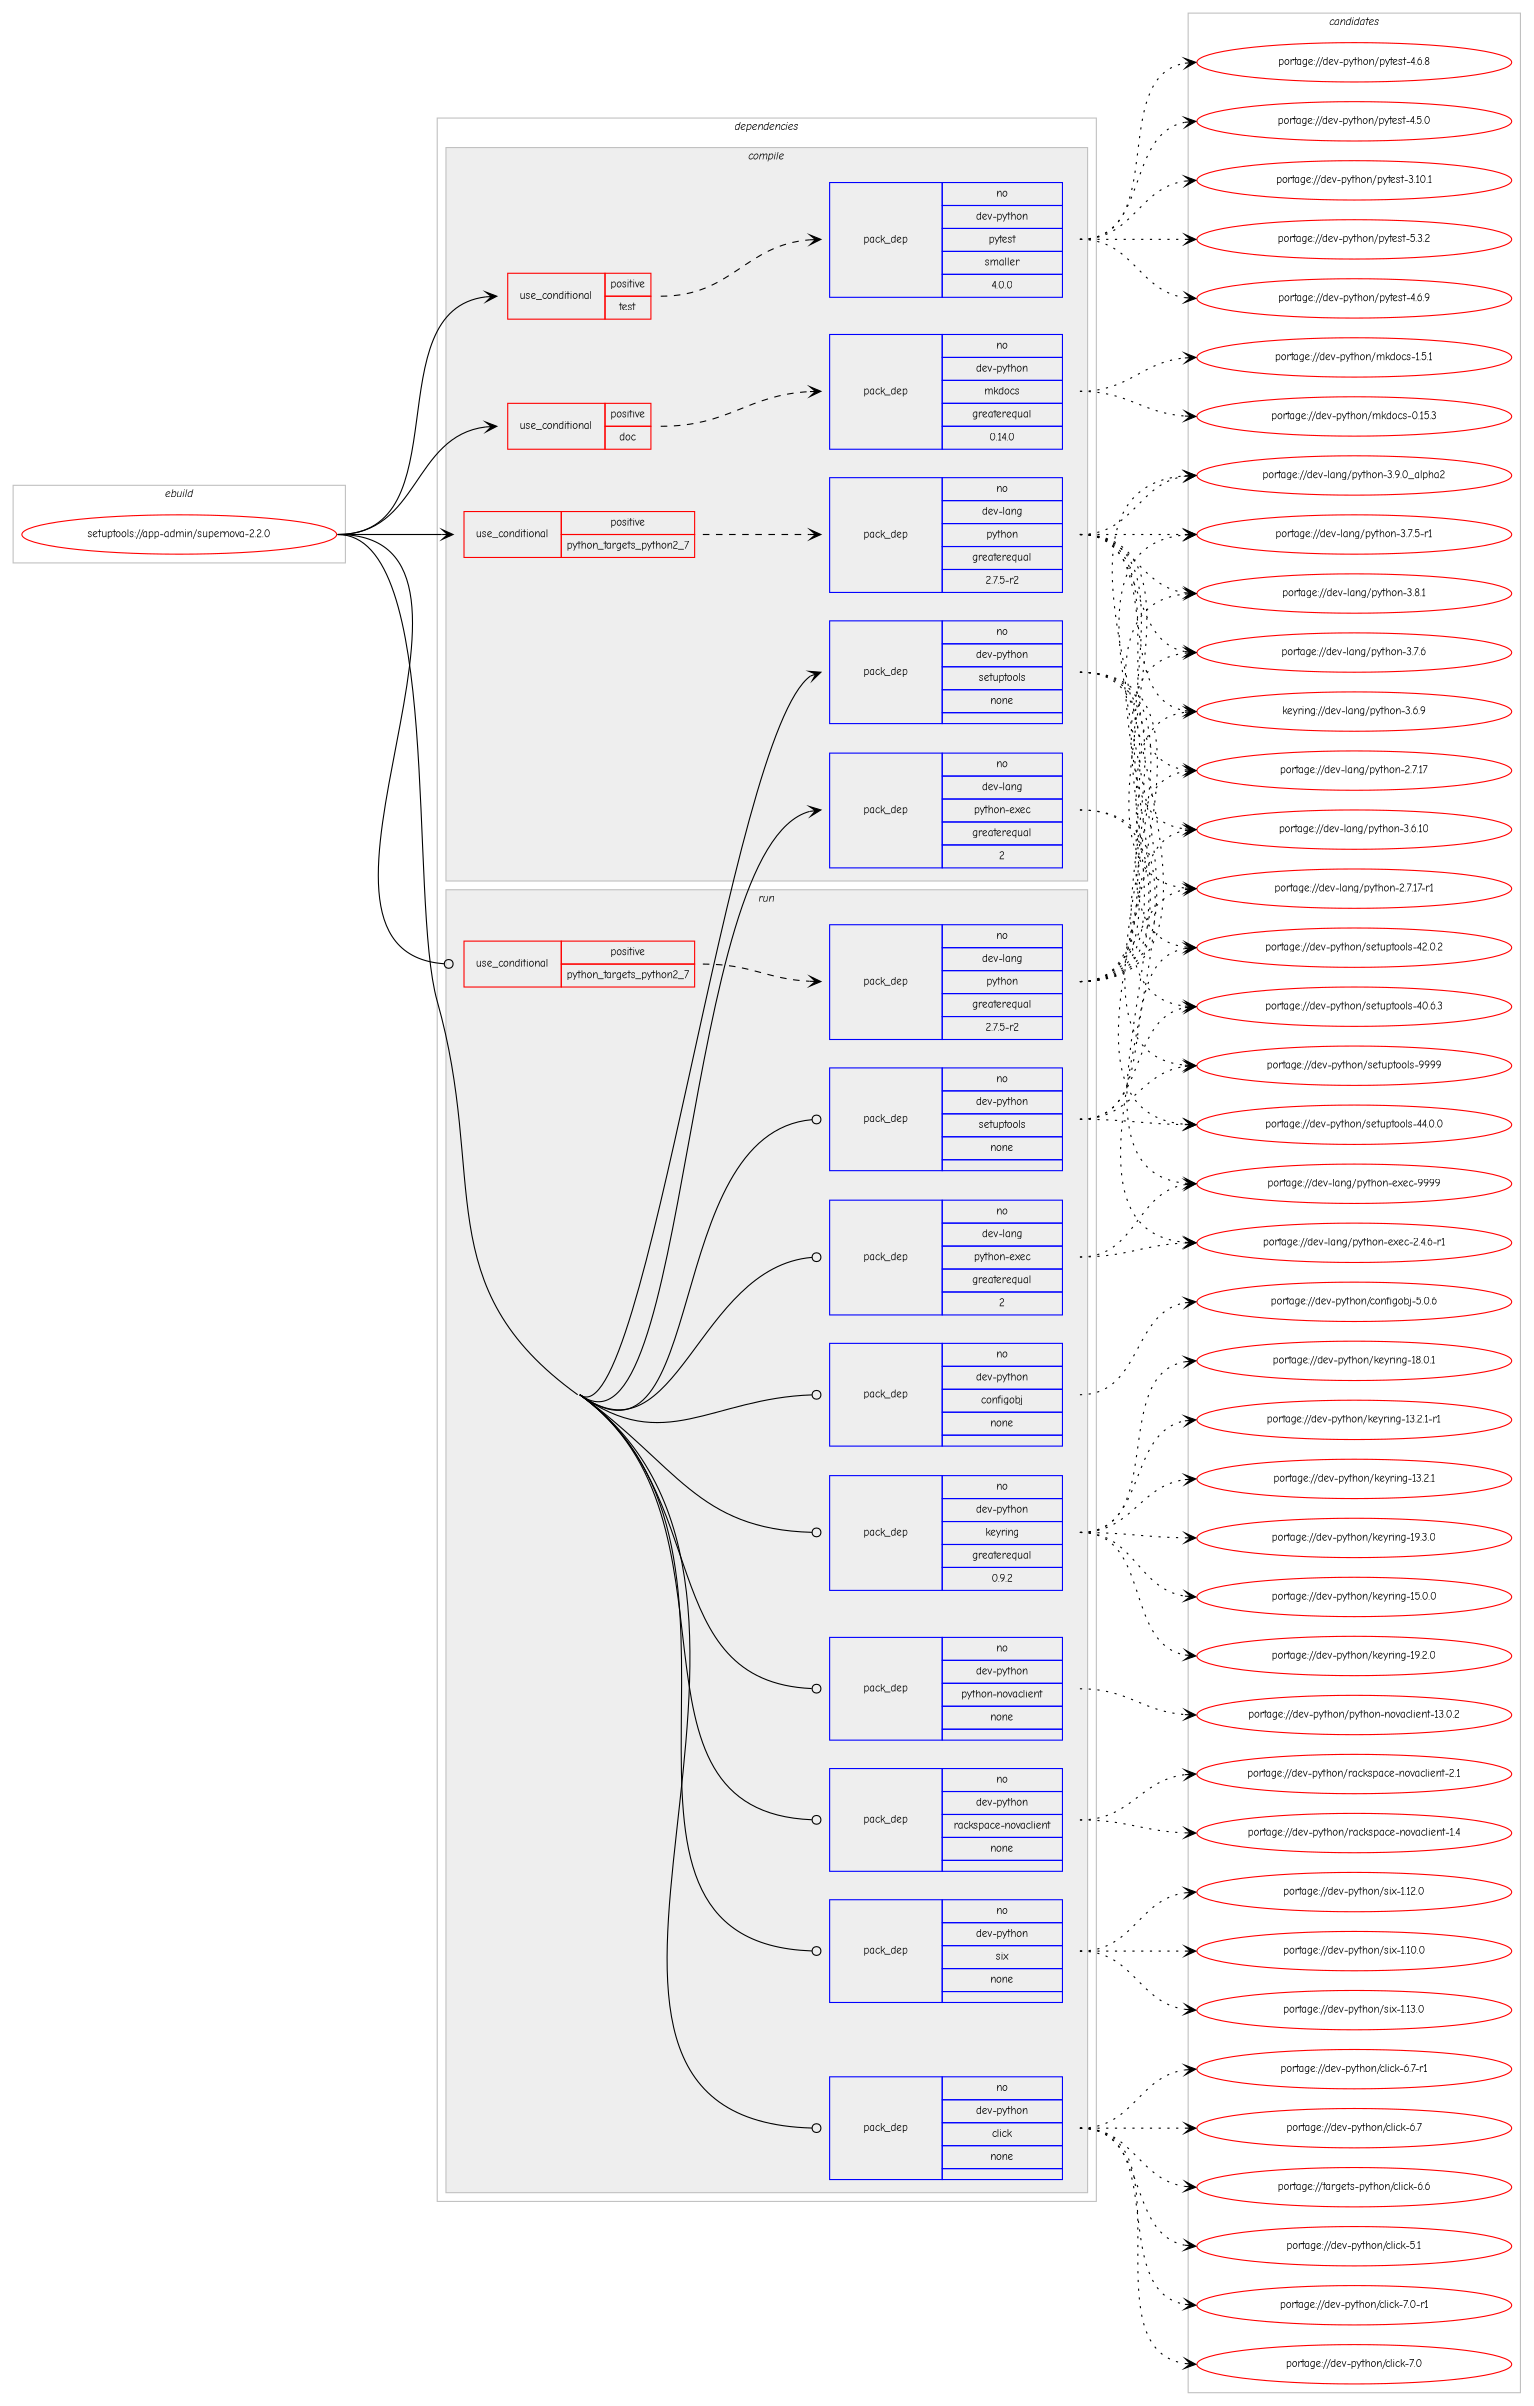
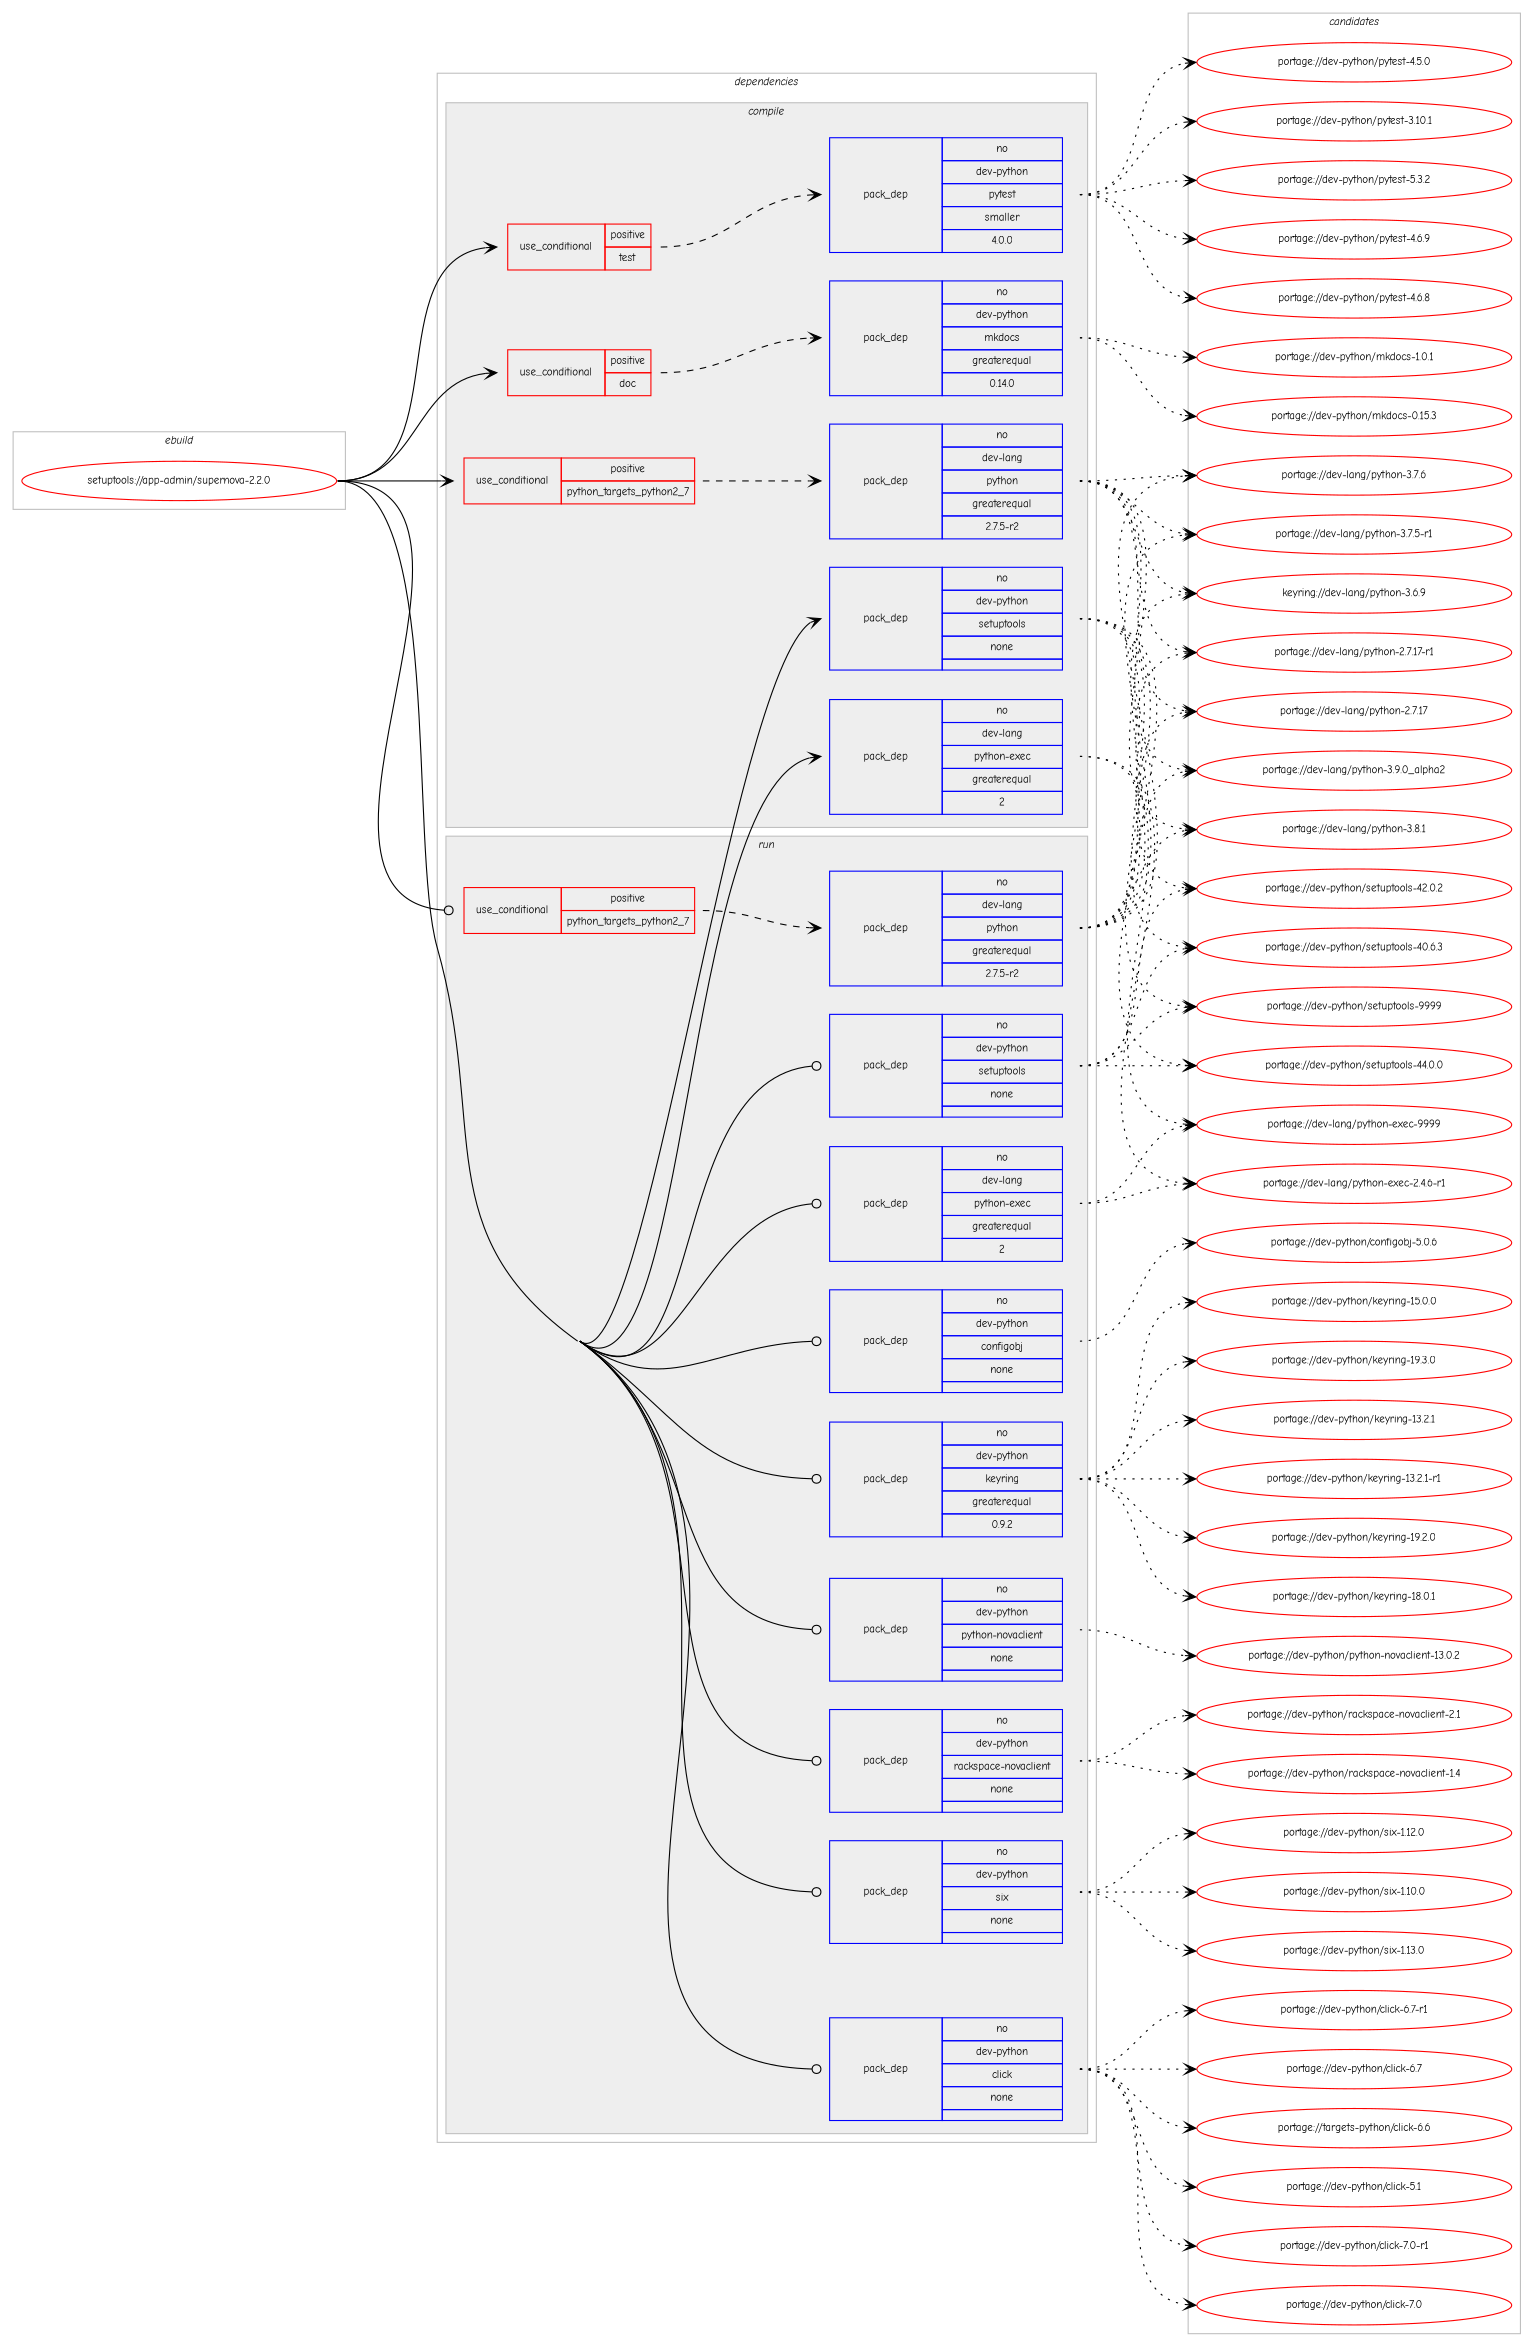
node "portage://dev-python/mkdocs-1.5.1": label "portage://dev-python/mkdocs-1.5.1" -> "portage://dev-python/mkdocs-1.0.1"
node "portage://dev-lang/python-3.6.10": removed
